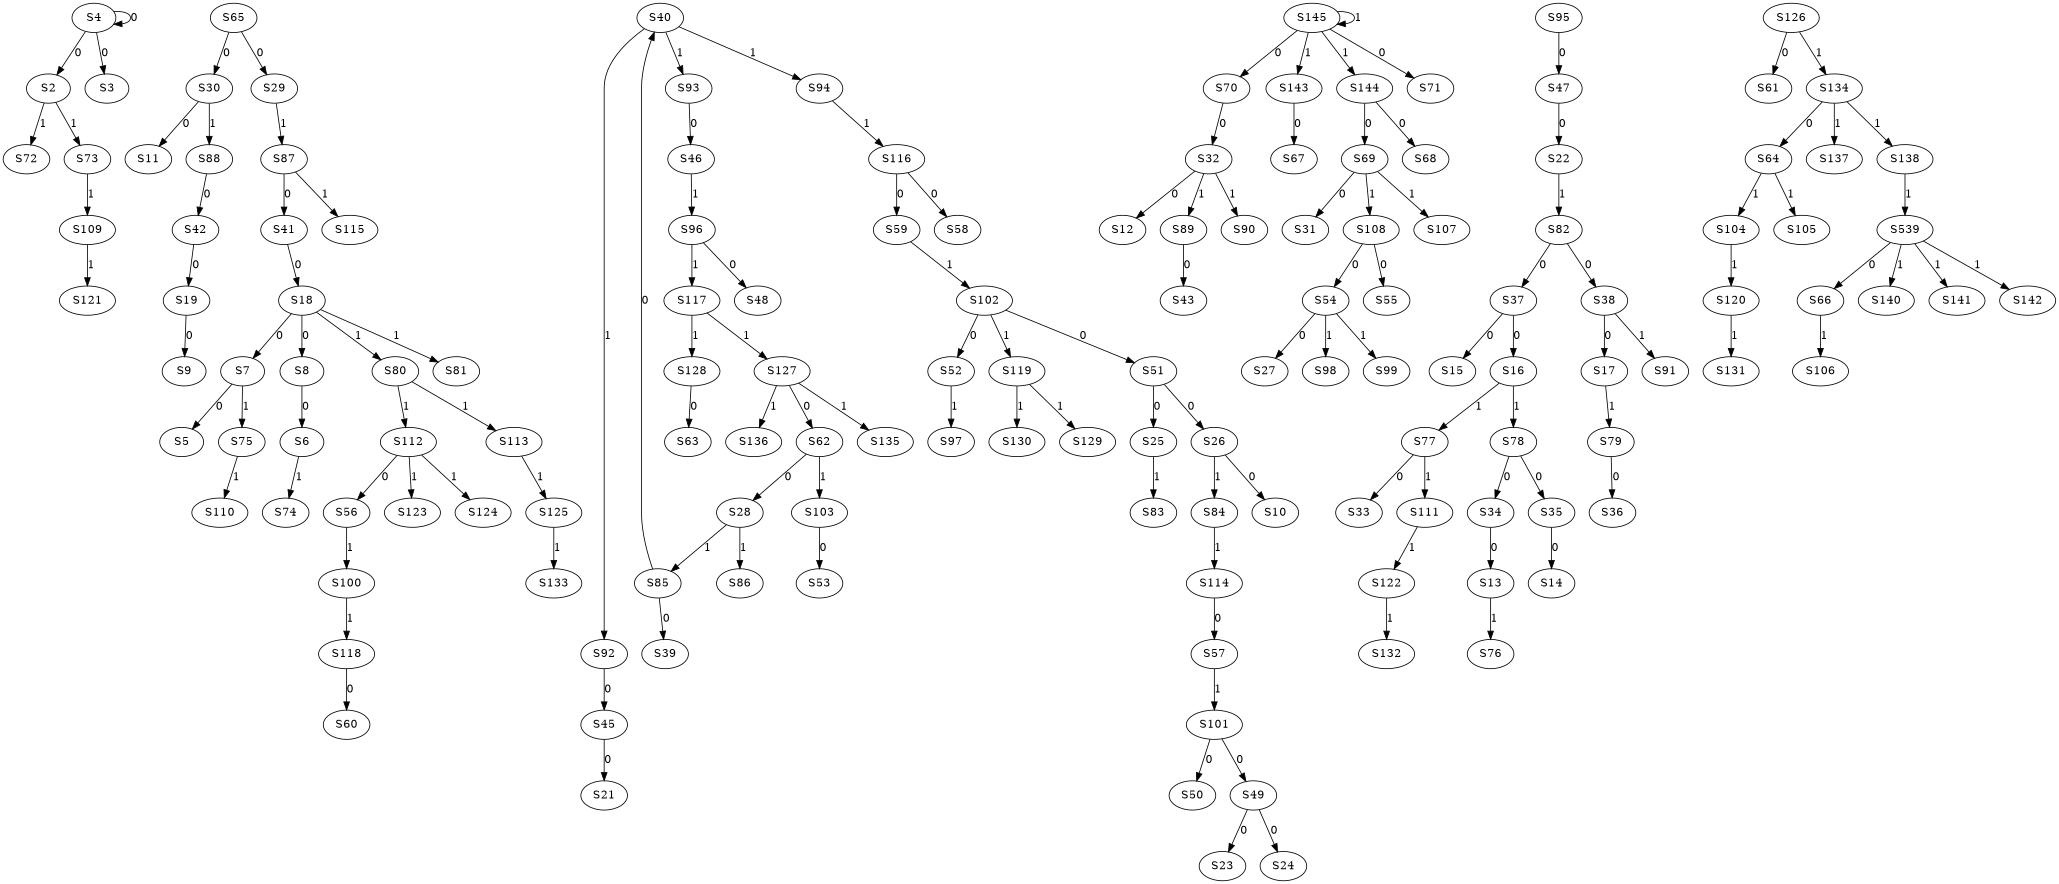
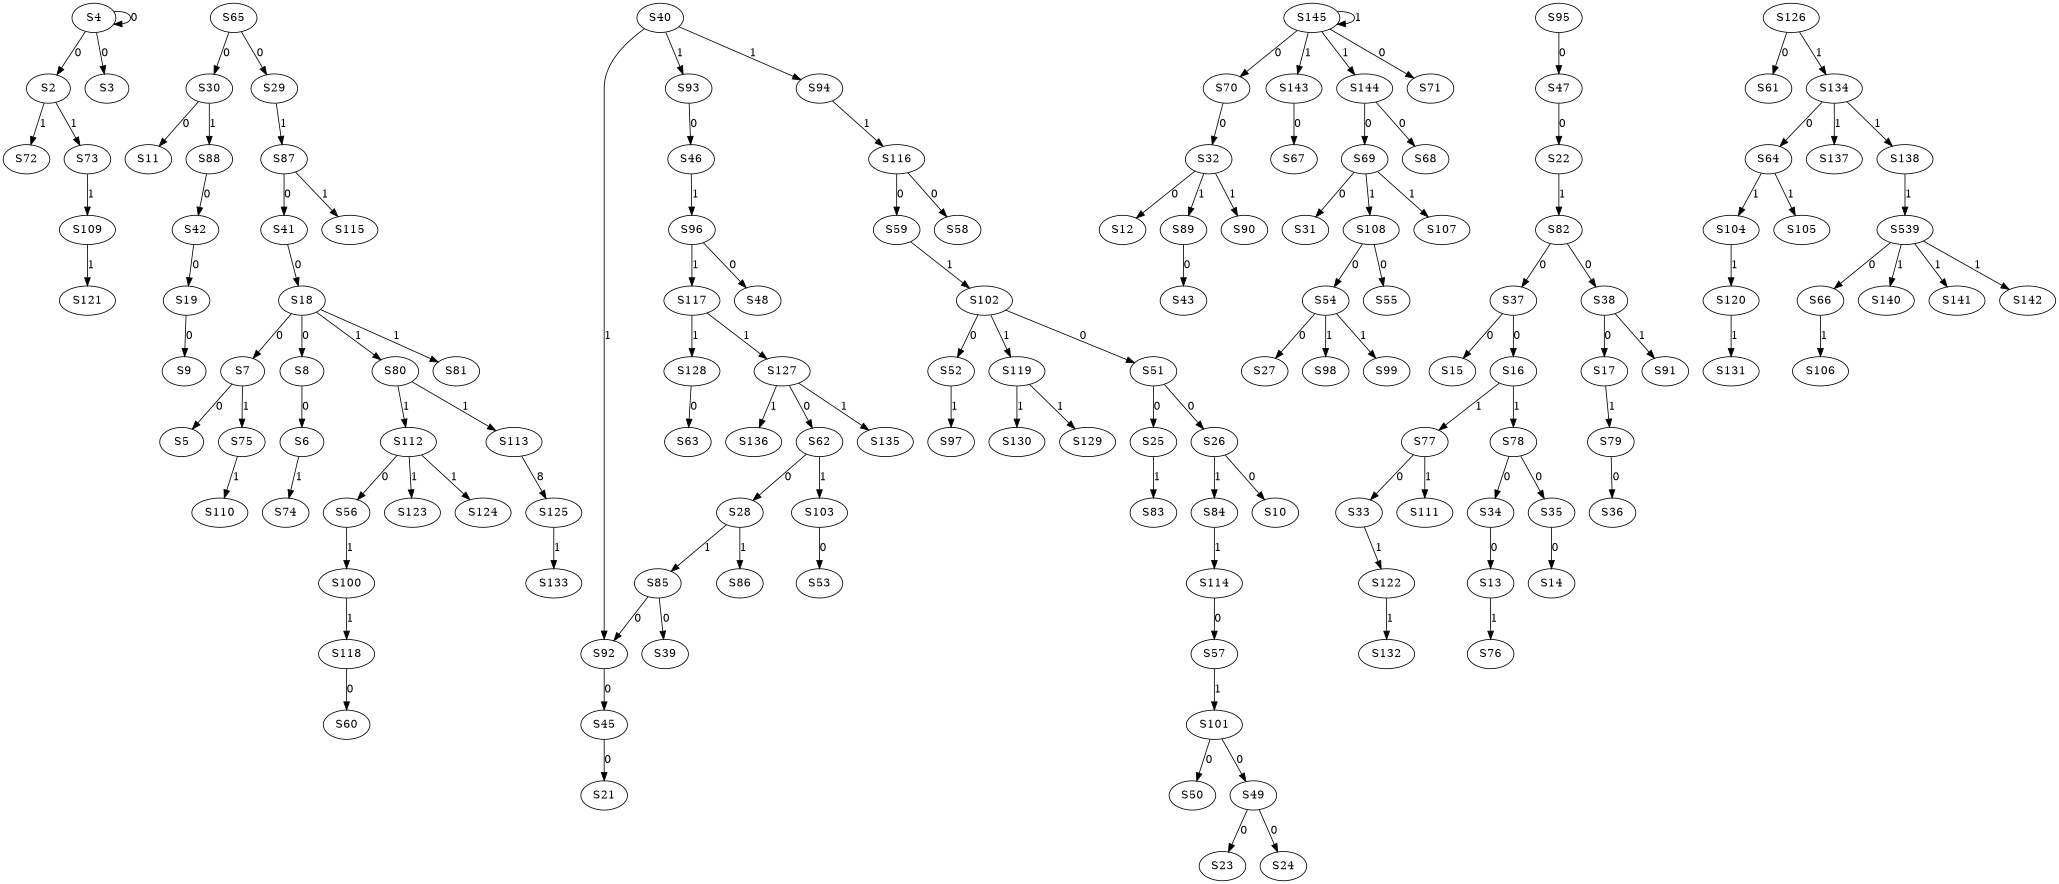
edge "S85" -> "S40": now "S85" -> "S92"
edge "S113" -> "S125": label "1" -> "8"
edge "S111" -> "S122": now "S33" -> "S122"
